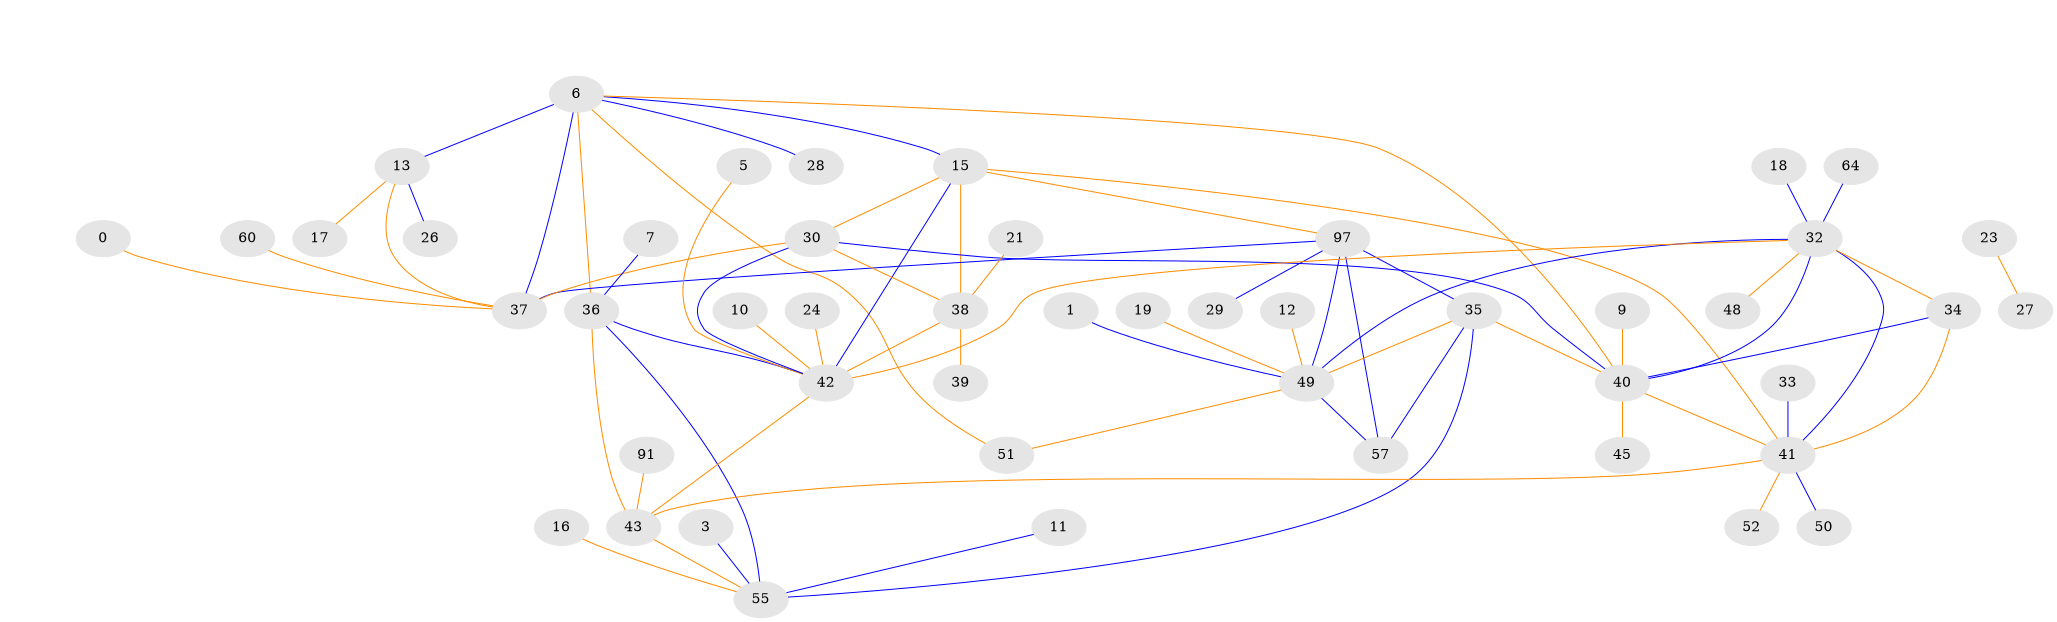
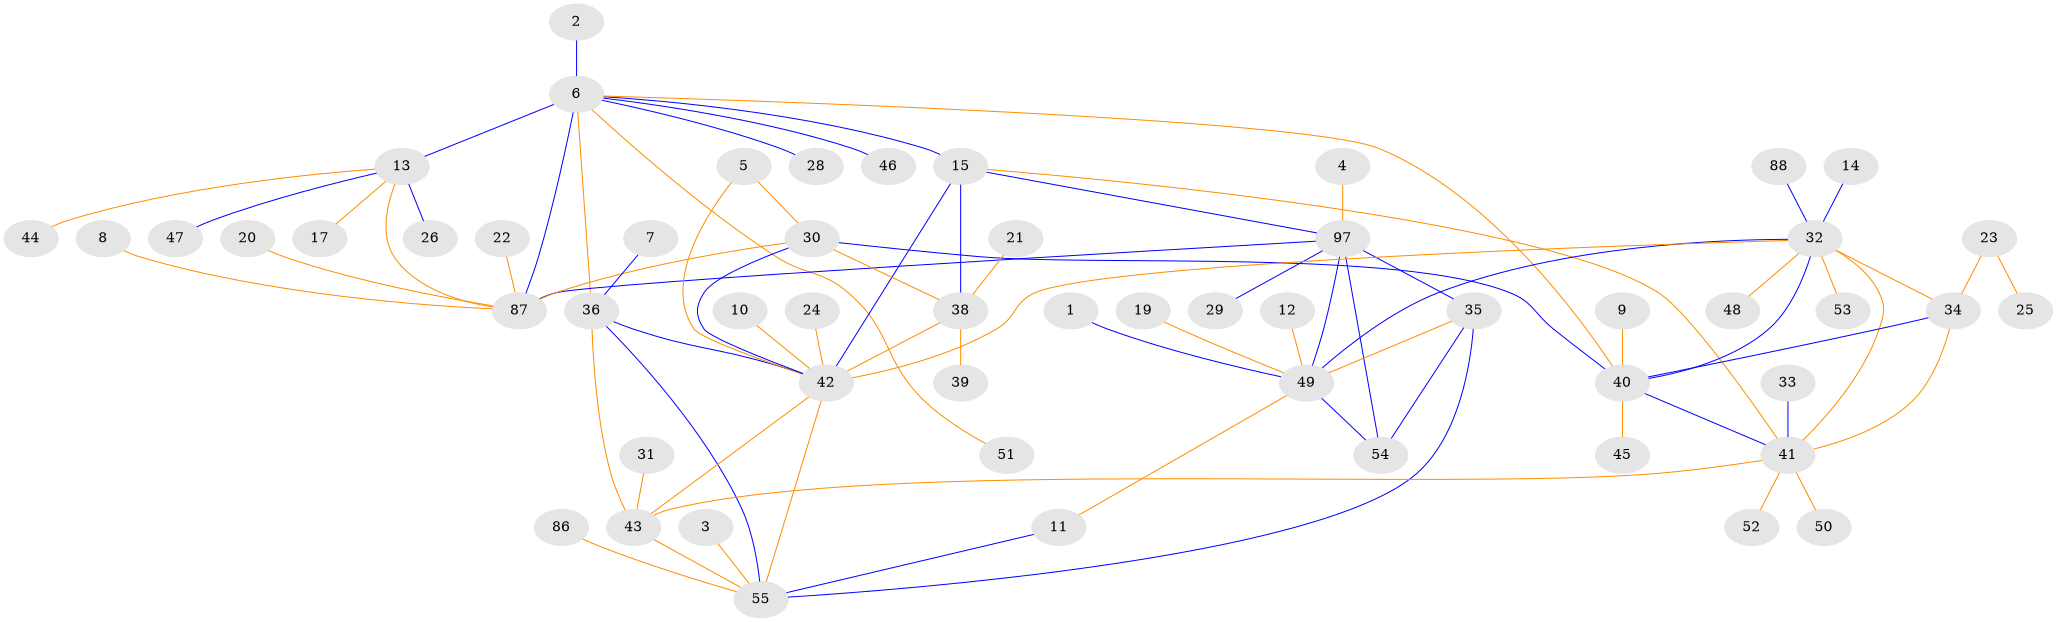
node "2": added
node "46": added
node "4": added
node "18": label "18" -> "88"
node "64": label "64" -> "14"
edge "15" -- "30": now "5" -- "30"
edge "15" -- "97": color darkorange -> blue
node "44": added
node "0": label "0" -> "8"
node "47": added
node "60": label "60" -> "20"
node "22": added
edge "15" -- "38": color darkorange -> blue
edge "23" -- "34": added
node "37": label "37" -> "87"
node "53": added
node "27": label "27" -> "25"
edge "32" -- "41": color blue -> darkorange
edge "35" -- "40": removed
edge "49" -- "51": now "49" -- "11"
edge "40" -- "41": color darkorange -> blue
node "91": label "91" -> "31"
node "57": label "57" -> "54"
edge "42" -- "55": added
edge "41" -- "50": color blue -> darkorange
node "16": label "16" -> "86"
edge "3" -- "55": color blue -> darkorange
